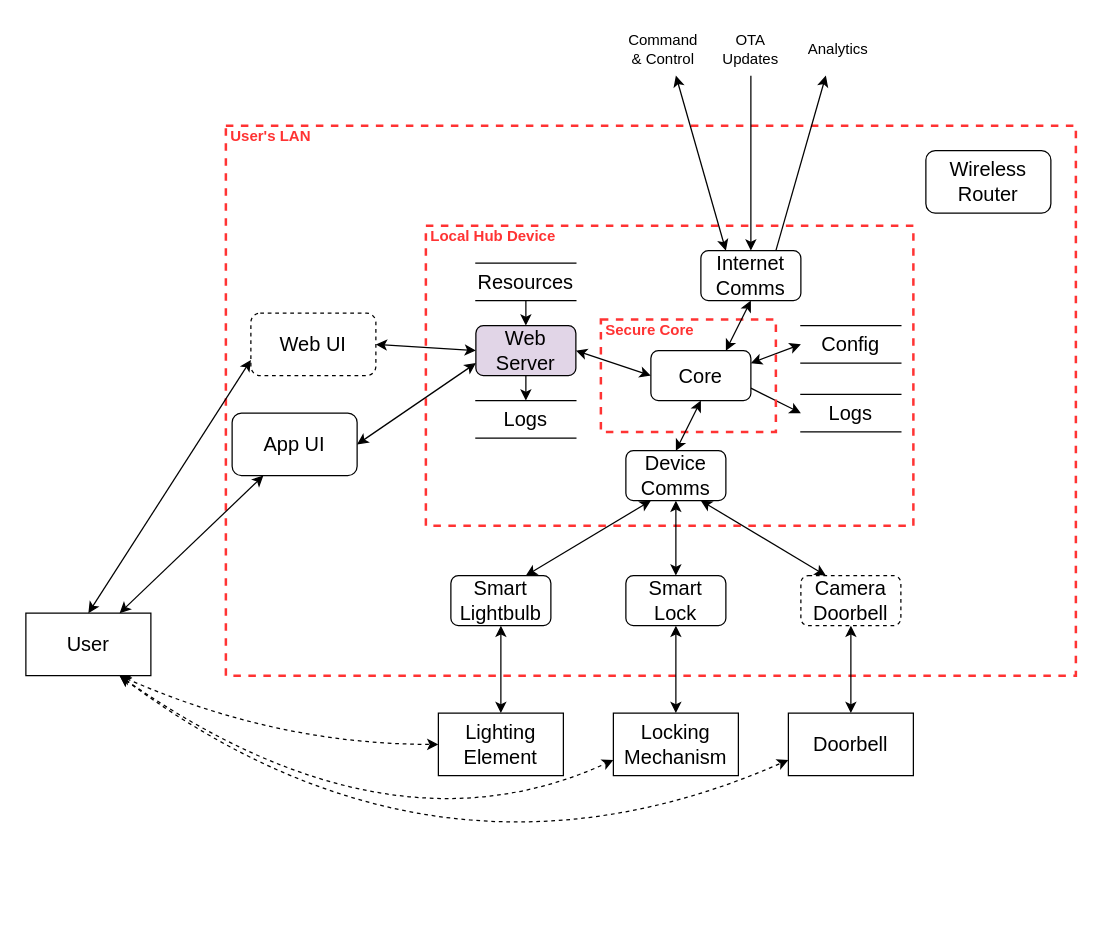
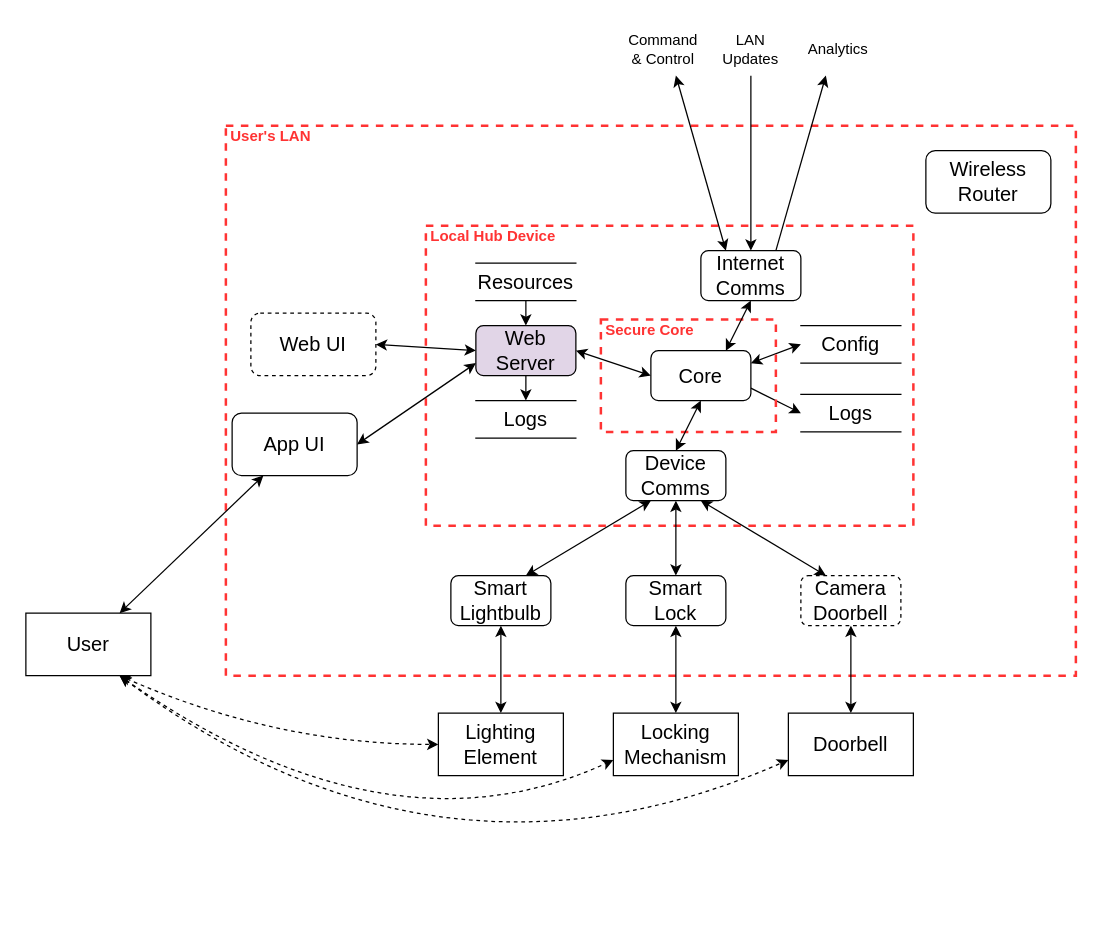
node "OTA Updates": label "OTA Updates" -> "LAN Updates"
edge "Web UI" -- "User": removed
